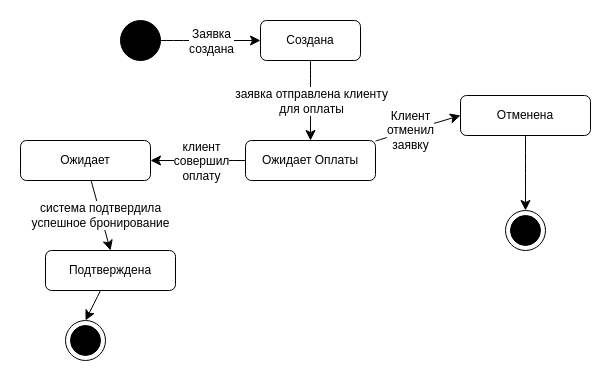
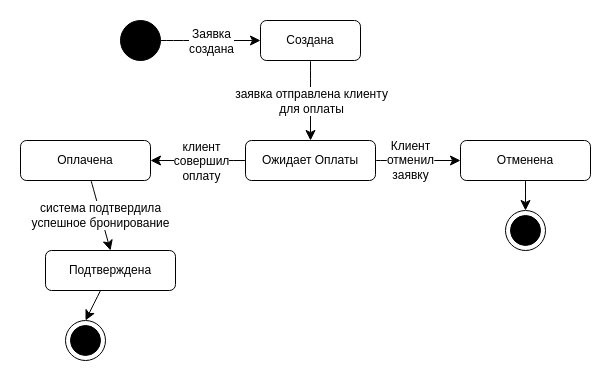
node "Отменена": moved (526, 116) -> (526, 161)
node "Ожидает": label "Ожидает" -> "Оплачена"
